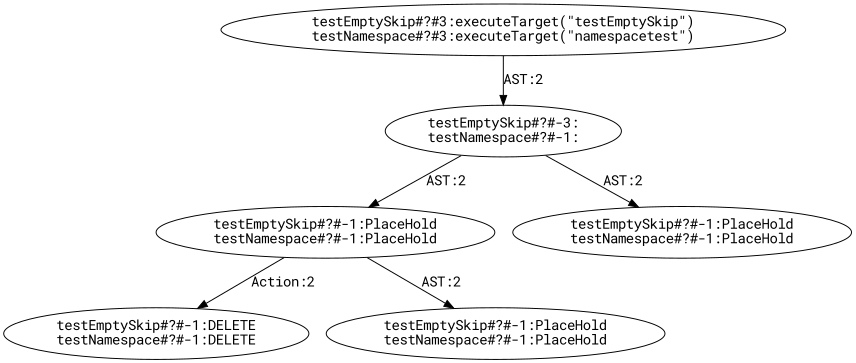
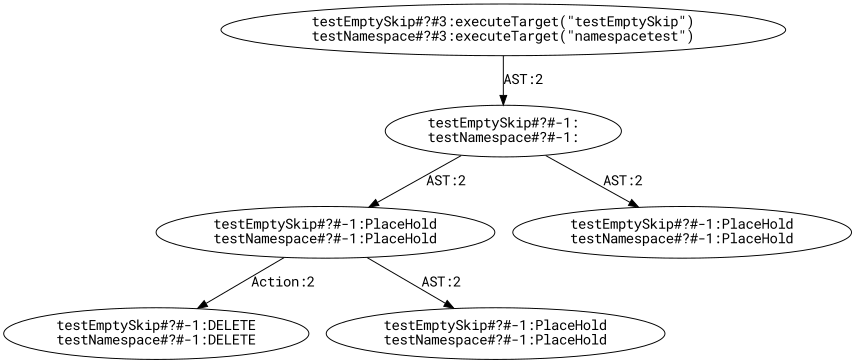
node "testEmptySkip#?#-3: testNamespace#?#-1:": label "testEmptySkip#?#-3: testNamespace#?#-1:" -> "testEmptySkip#?#-1: testNamespace#?#-1:"
